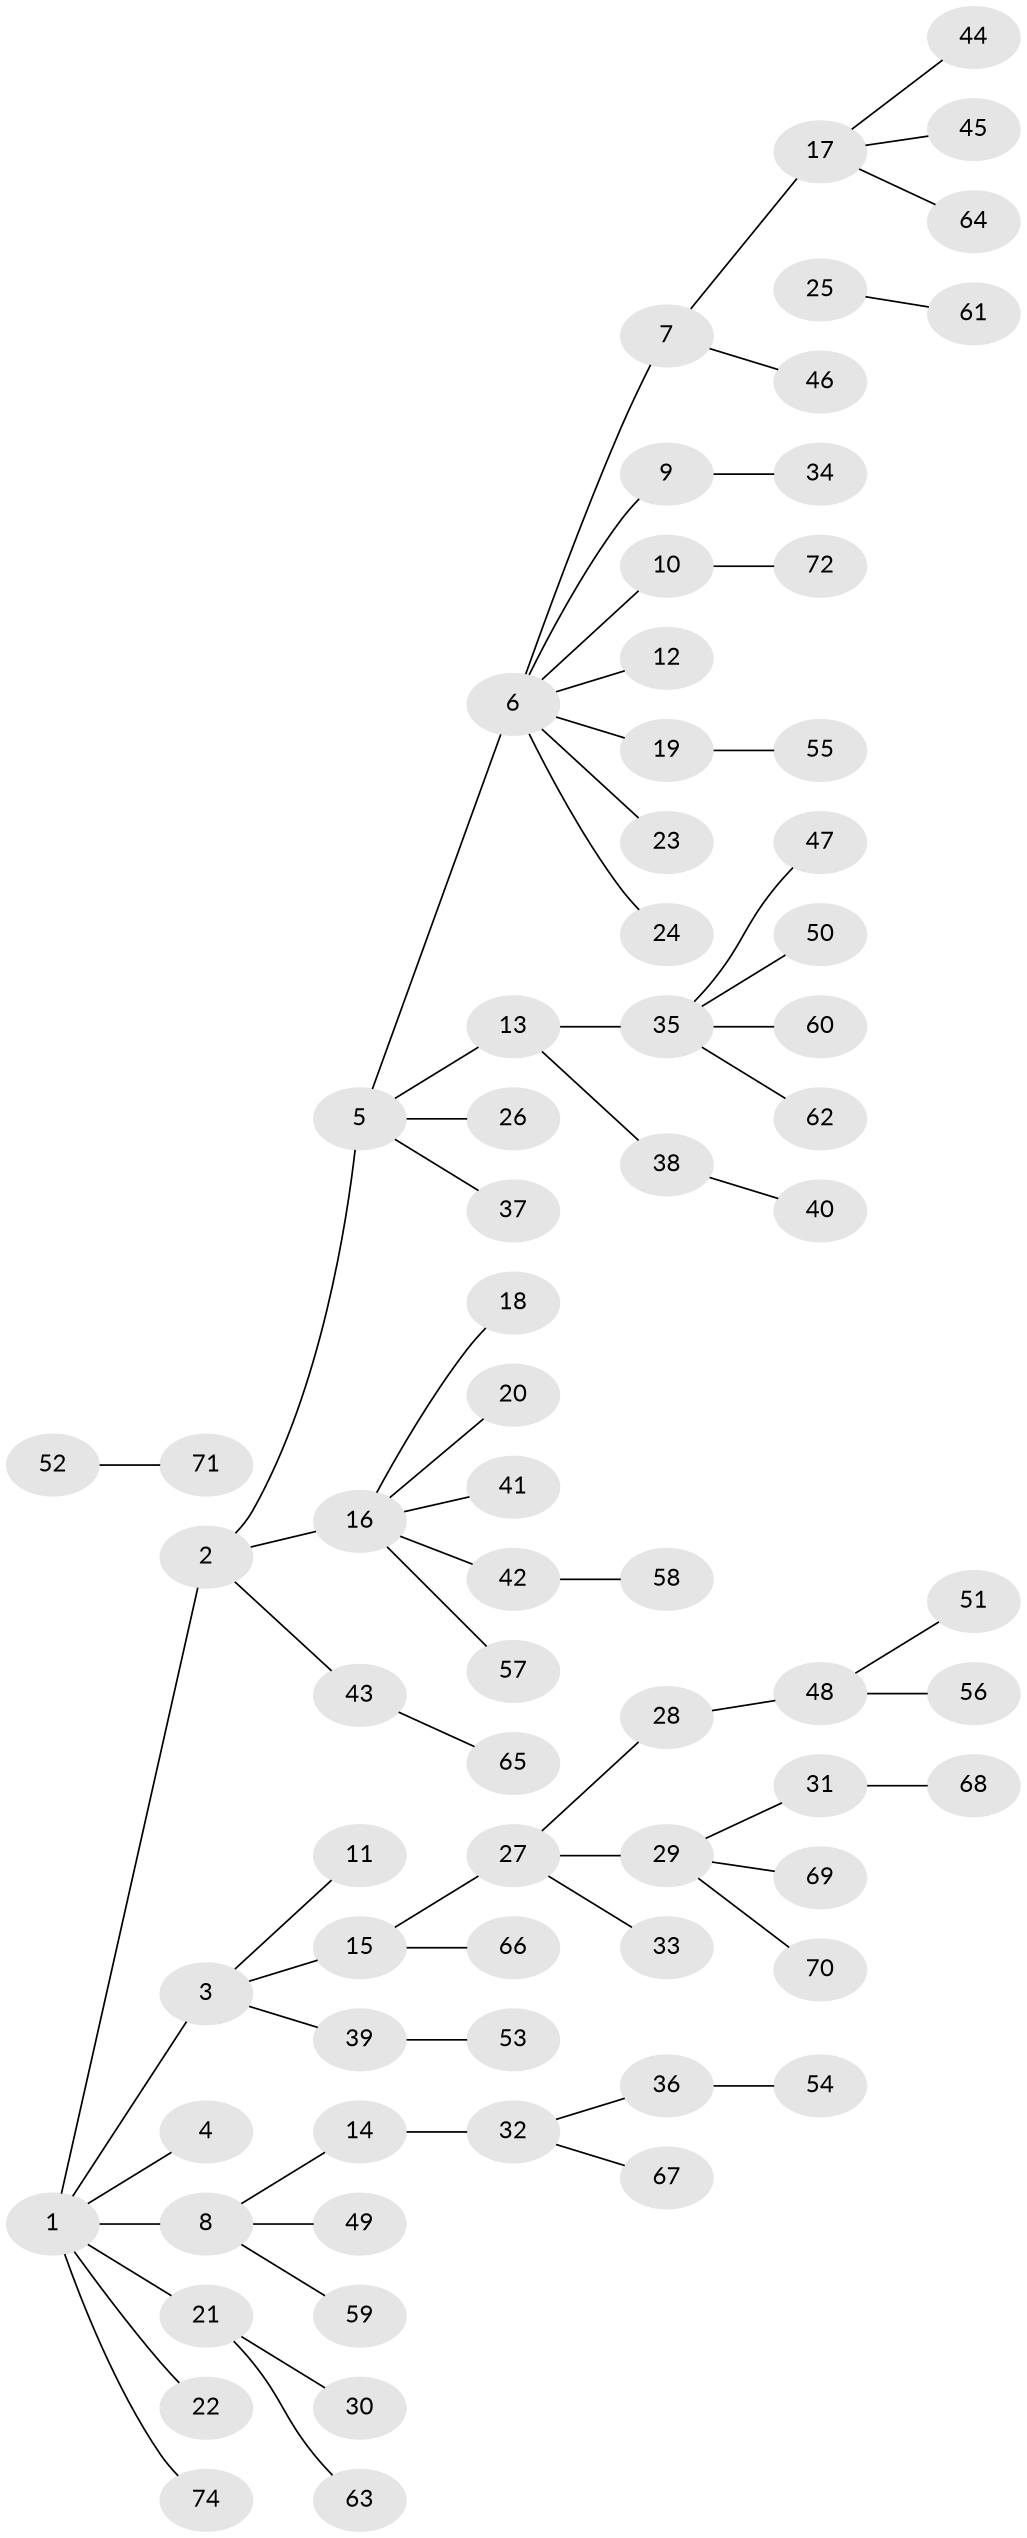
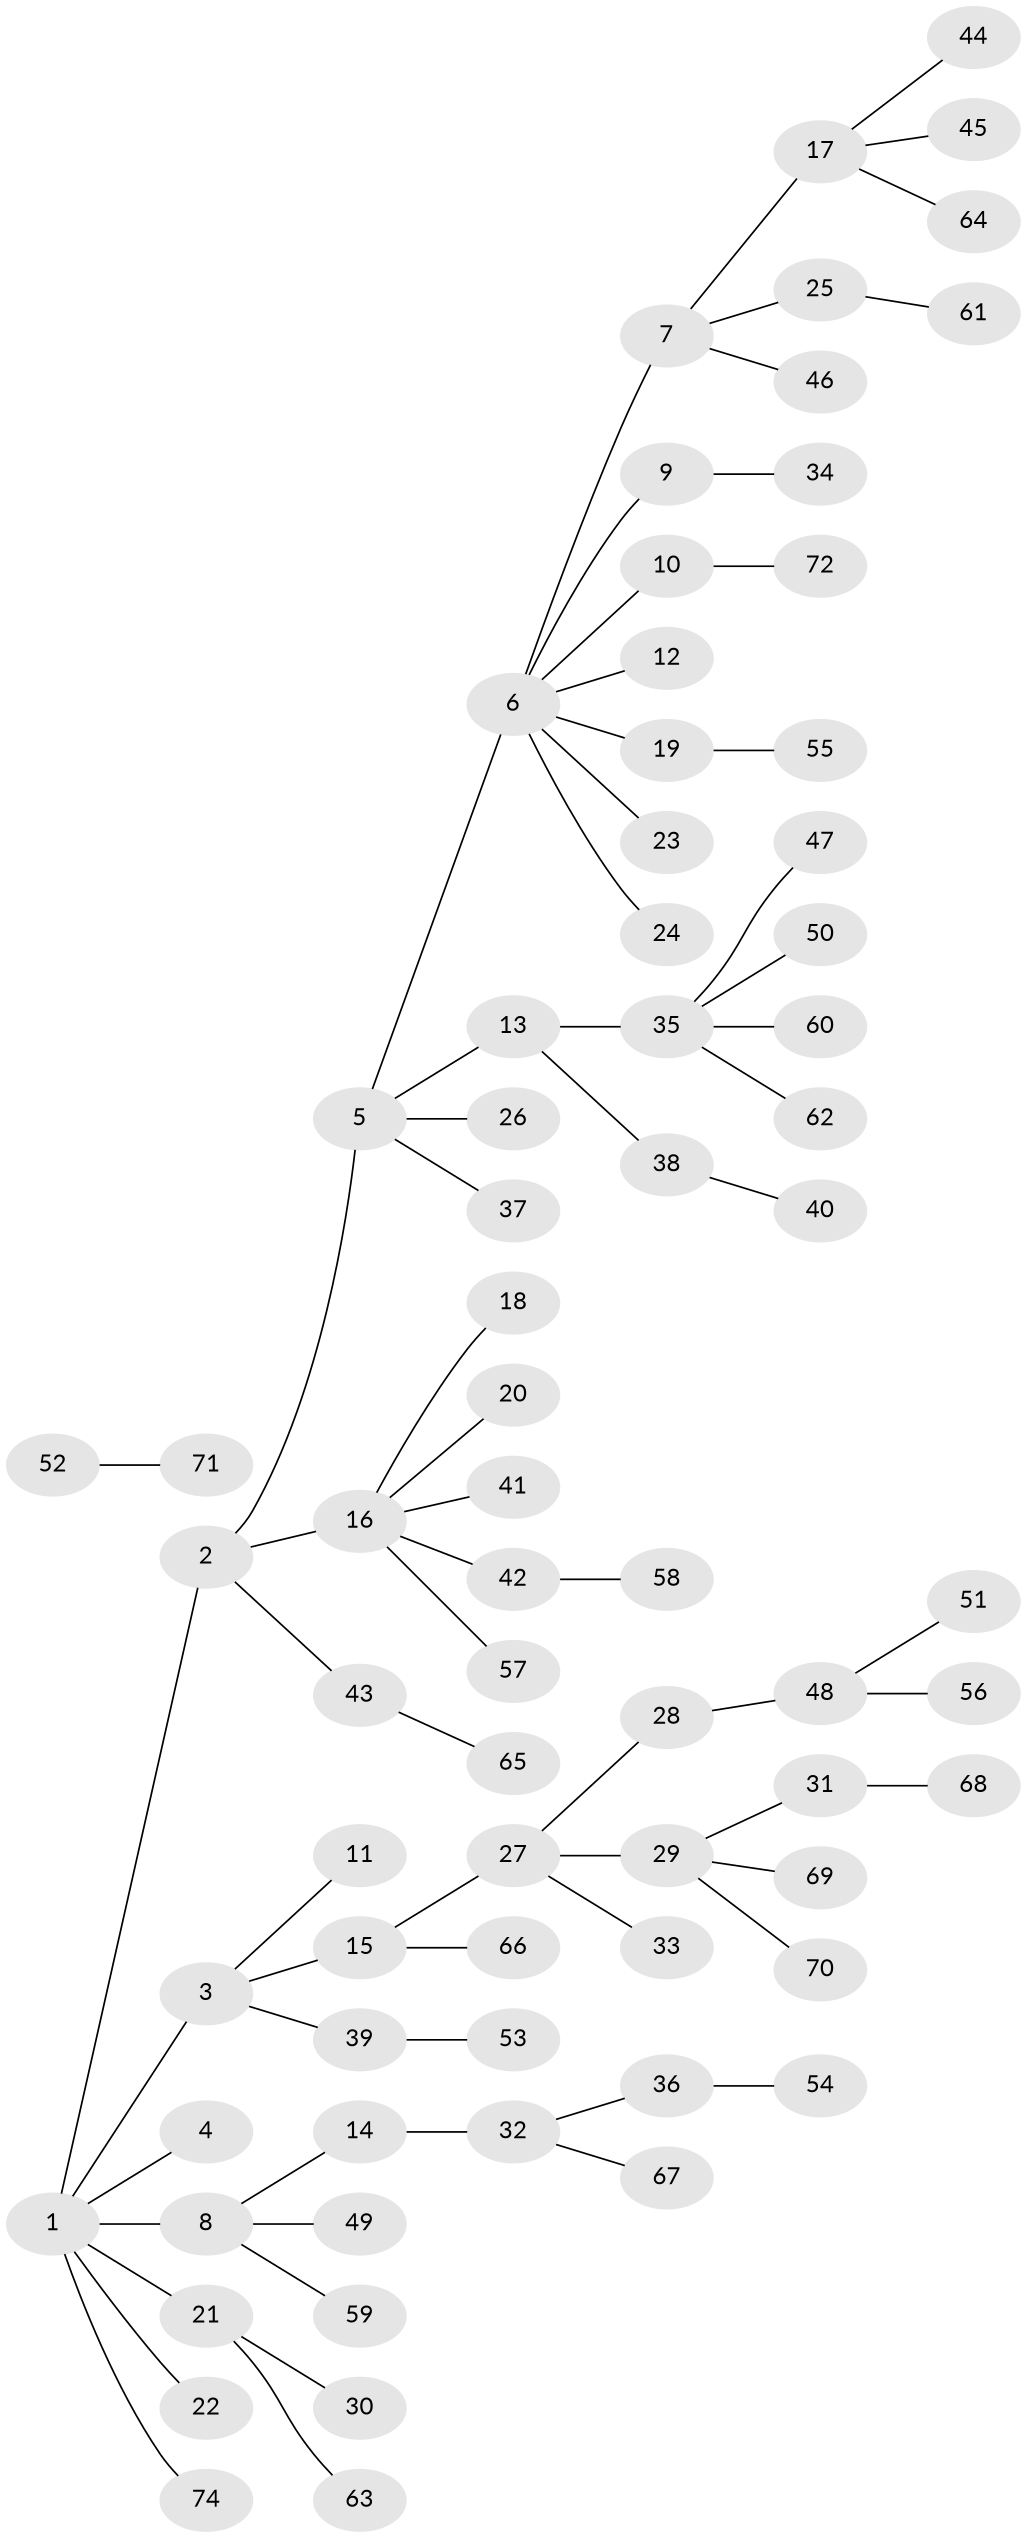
edge "25" -- "7": added
